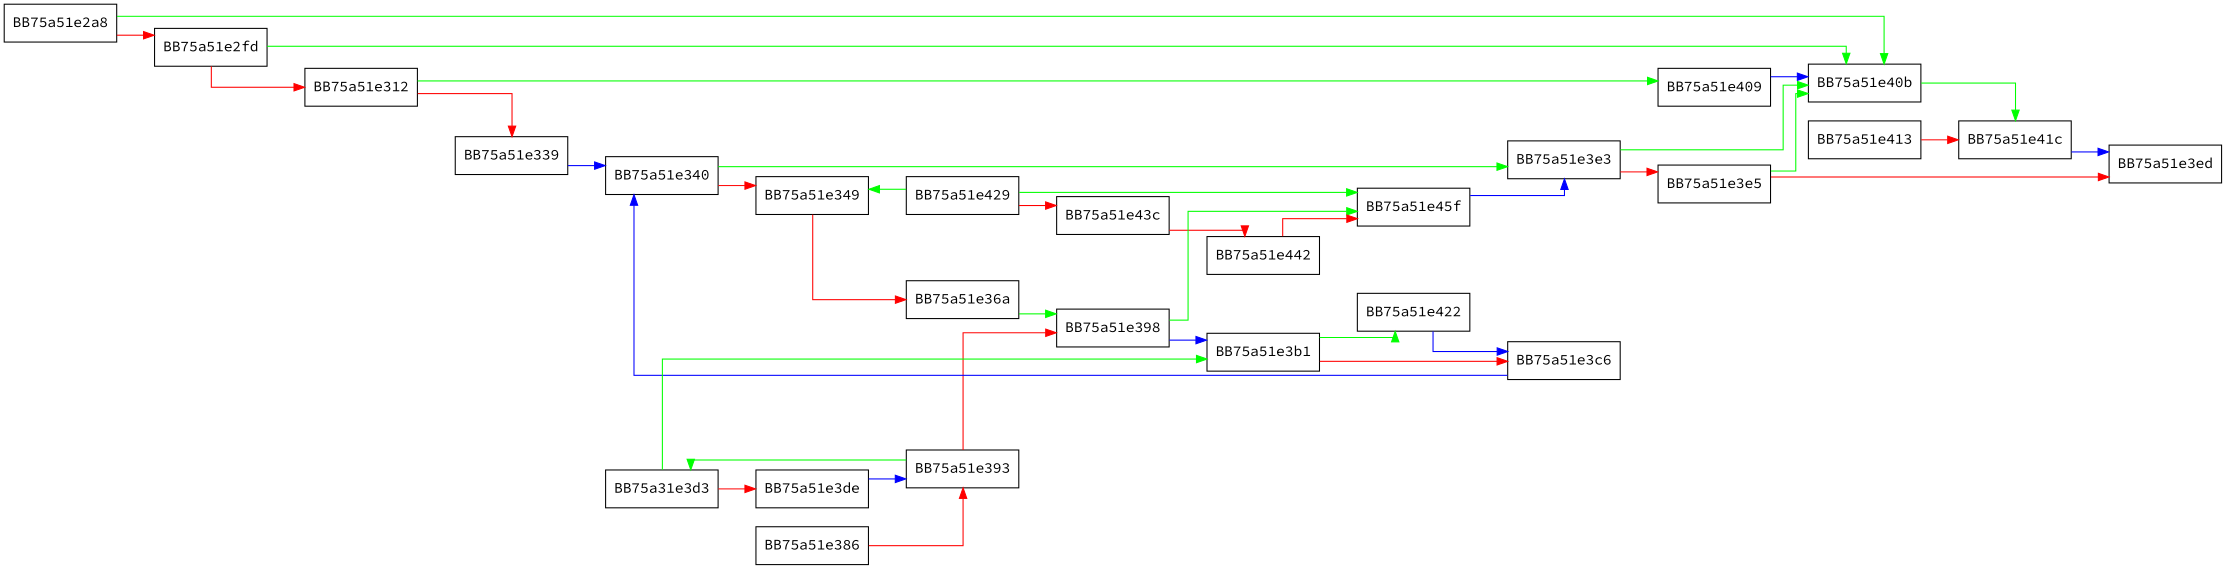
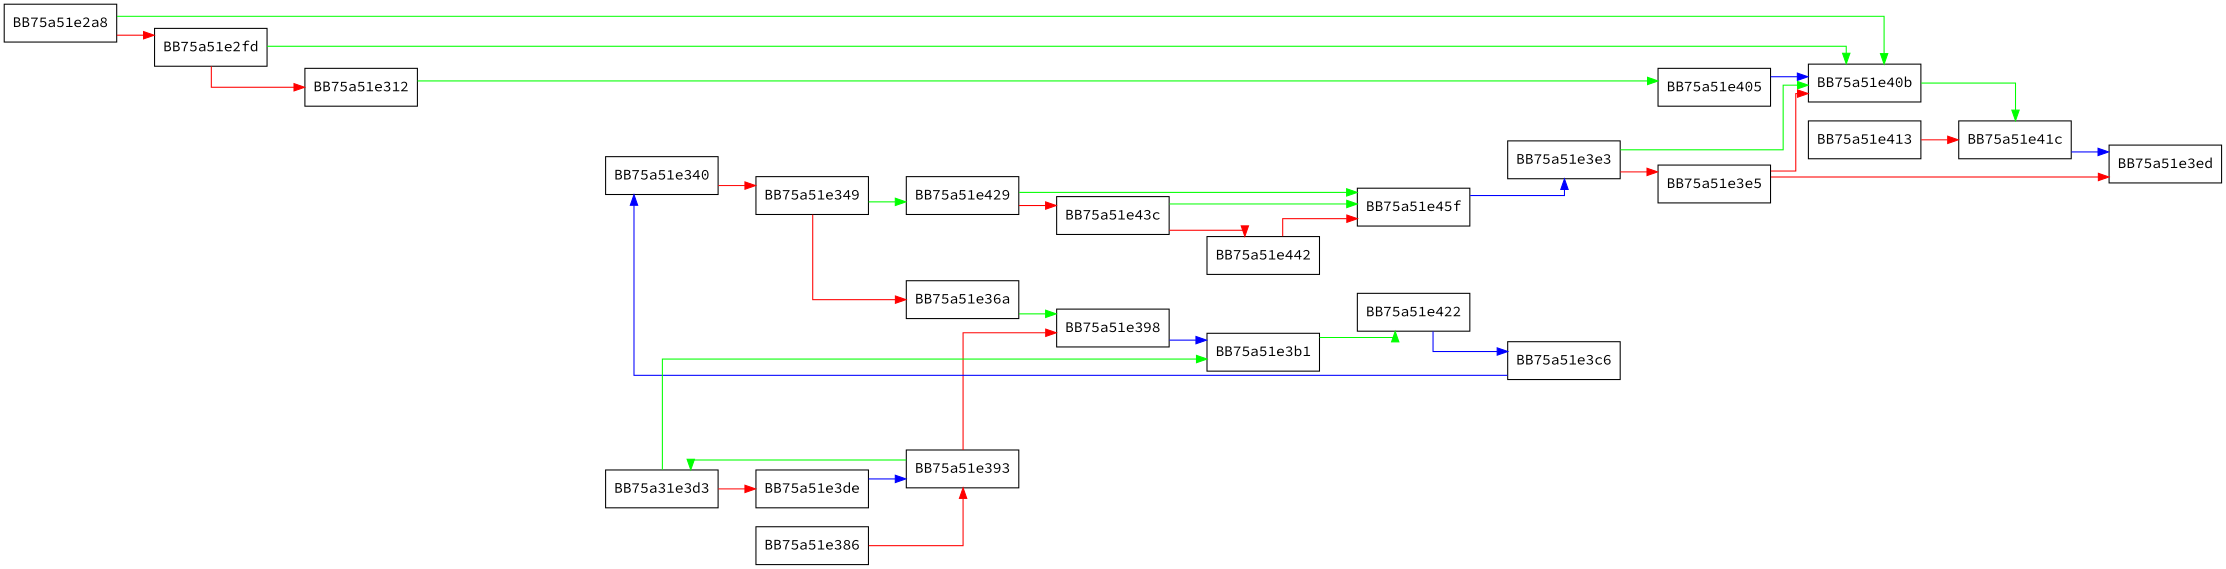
node "BB75a51e409": label "BB75a51e409" -> "BB75a51e405"
edge "BB75a51e3e5" -> "BB75a51e40b": color green -> red
node "BB75a51e339": removed
edge "BB75a51e340" -> "BB75a51e3e3": removed
edge "BB75a51e429" -> "BB75a51e349": reversed
edge "BB75a51e398" -> "BB75a51e45f": now "BB75a51e43c" -> "BB75a51e45f"
edge "BB75a51e3b1" -> "BB75a51e3c6": removed
